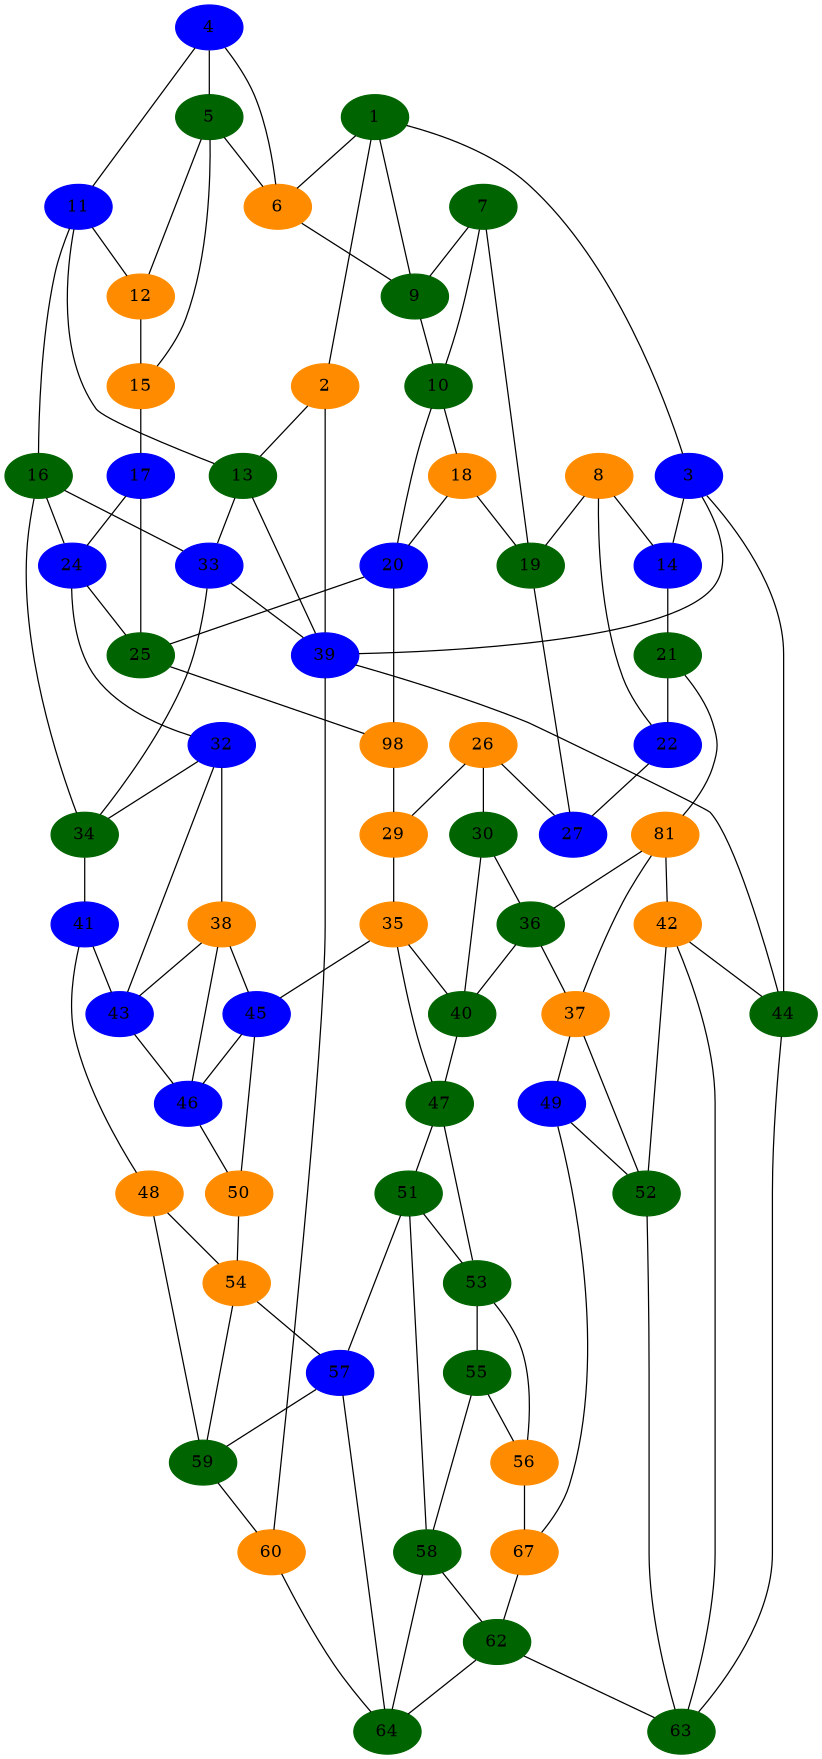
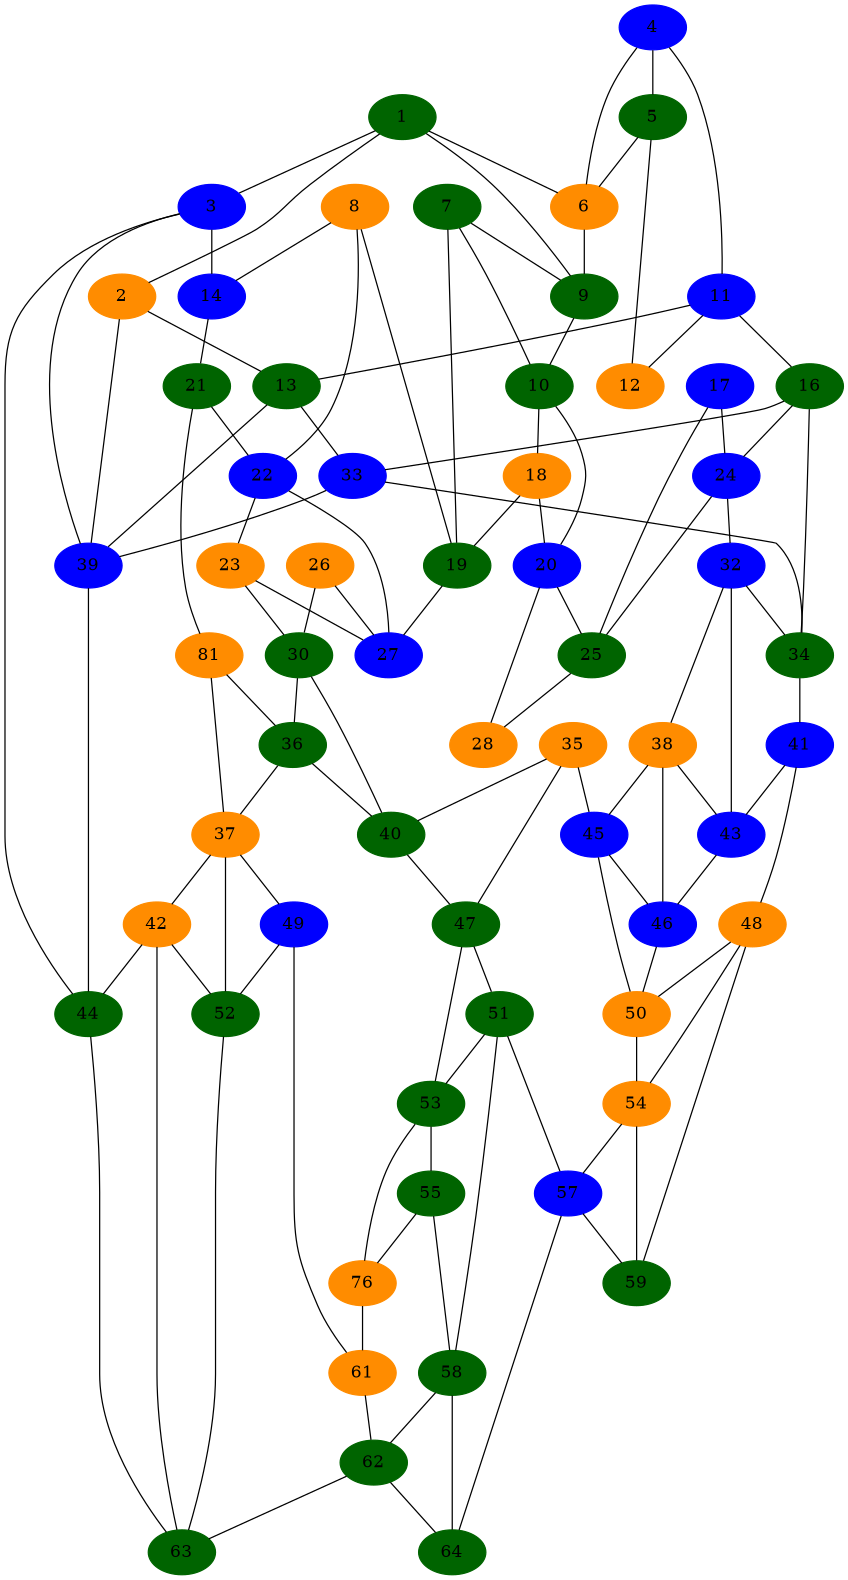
node "15": removed
node "23": added
node "98": label "98" -> "28"
node "29": removed
edge "81" -- "42": now "37" -- "42"
edge "48" -- "50": added
node "56": label "56" -> "76"
node "60": removed
node "67": label "67" -> "61"
